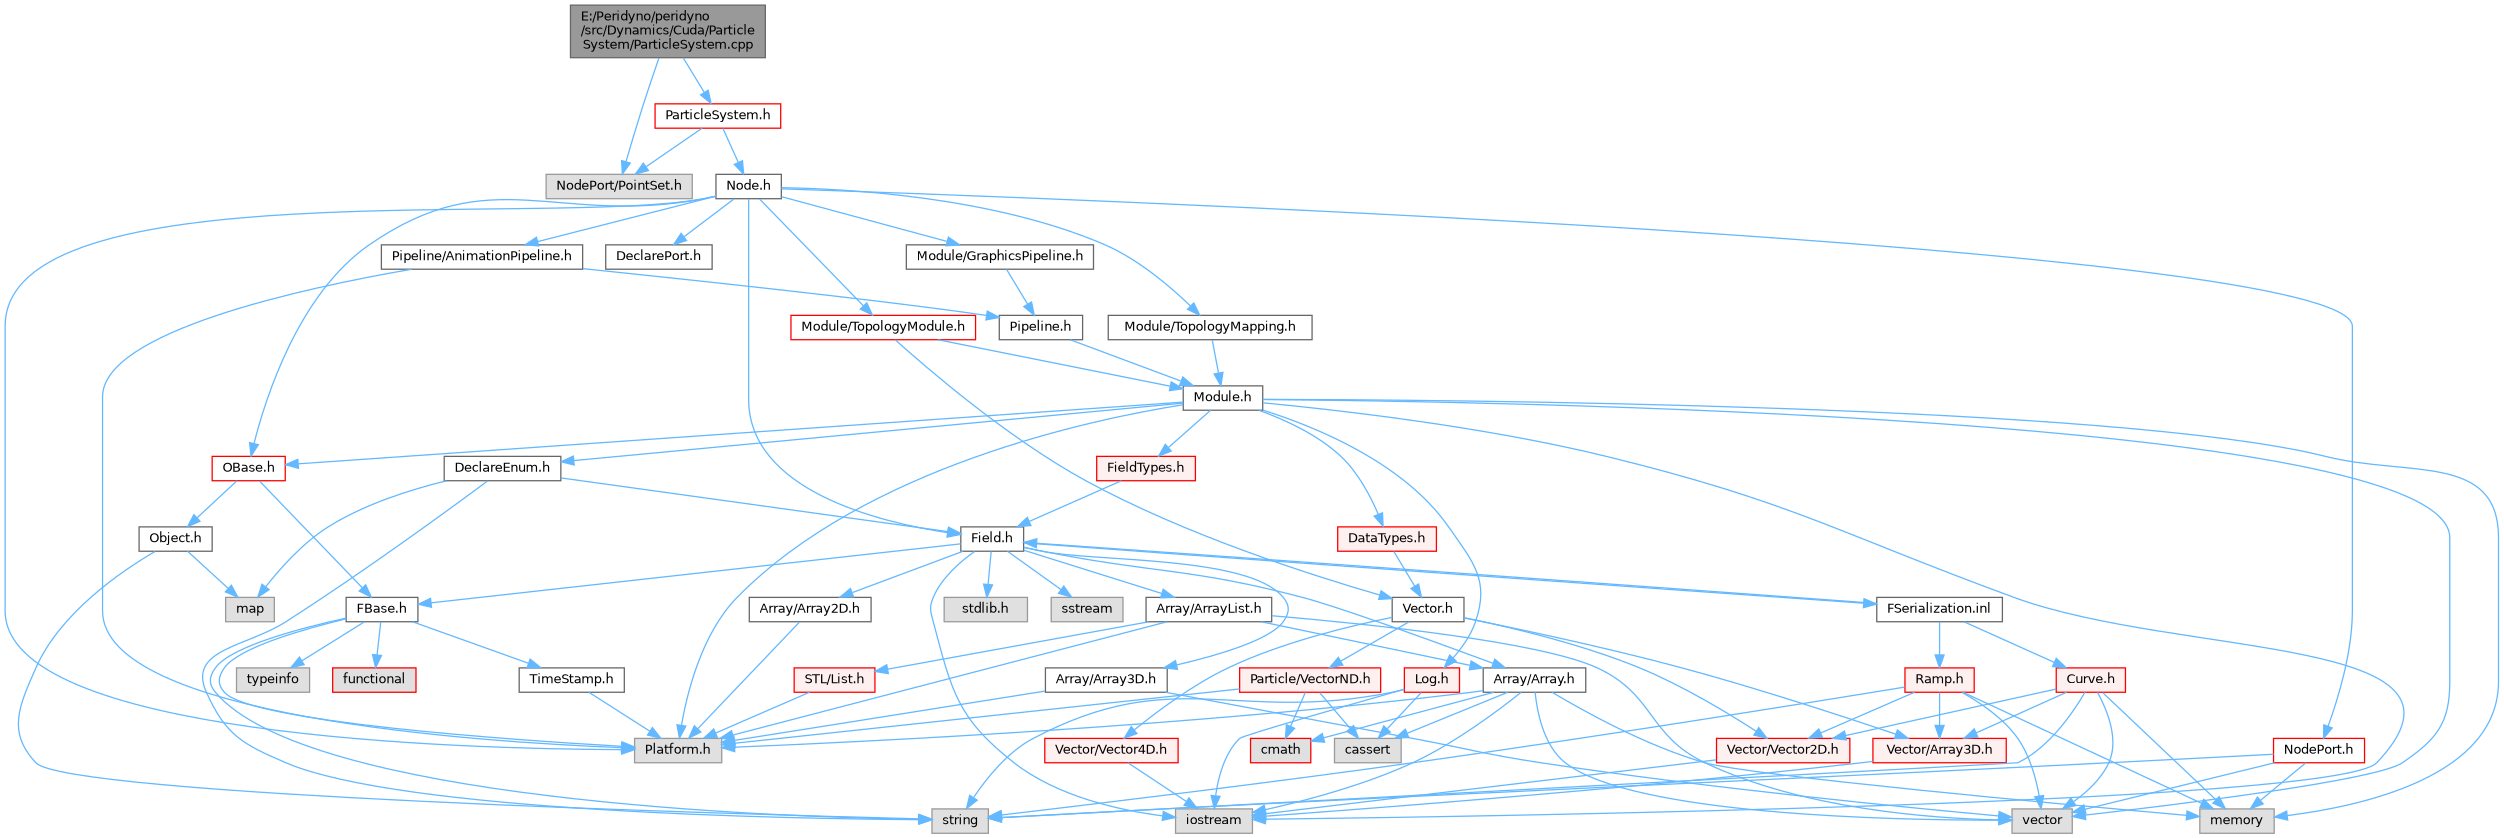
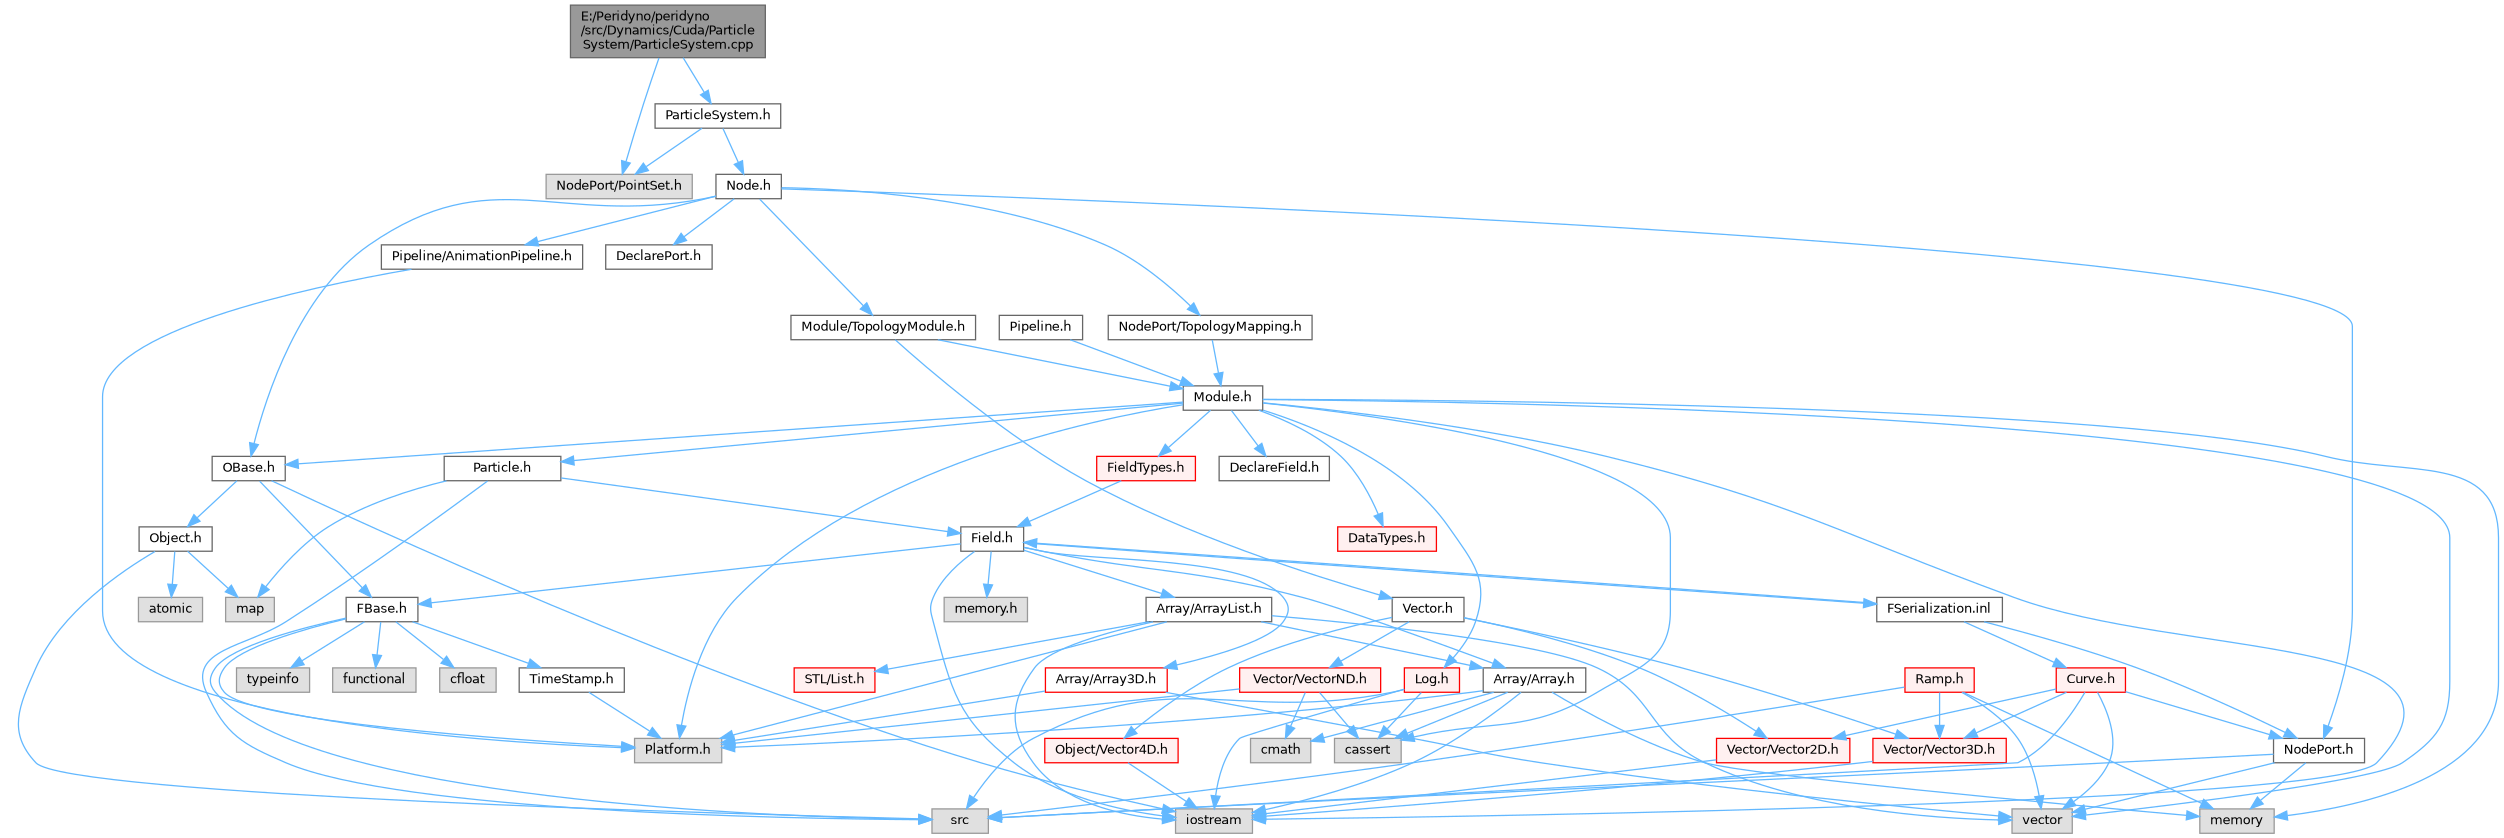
node "ParticleSystem.h": color red -> grey40
node "Module/GraphicsPipeline.h": removed
edge "Pipeline/AnimationPipeline.h" -> "Pipeline.h": removed
node "Module/TopologyModule.h": color red -> grey40
node "Module/TopologyMapping.h": label "Module/TopologyMapping.h" -> "NodePort/TopologyMapping.h"
edge "Node.h" -> "Field.h": removed
edge "Node.h" -> "Platform.h": removed
node "OBase.h": color red -> grey40
node "DeclareEnum.h": label "DeclareEnum.h" -> "Particle.h"
node "DeclareField.h": added
edge "Module.h" -> "cassert": added
edge "DataTypes.h" -> "Vector.h": removed
node "atomic": added
node "Array/Array2D.h": removed
node "stdlib.h": label "stdlib.h" -> "memory.h"
node "sstream": removed
edge "FSerialization.inl" -> "Ramp.h": now "FSerialization.inl" -> "NodePort.h"
edge "OBase.h" -> "iostream": added
node "functional": color red -> grey60
node "cfloat": added
node "Array/Array3D.h": color grey40 -> red
node "Particle/VectorND.h": label "Particle/VectorND.h" -> "Vector/VectorND.h"
edge "STL/List.h" -> "Platform.h": removed
edge "Ramp.h" -> "Vector/Vector2D.h": removed
edge "Array/ArrayList.h" -> "iostream": added
edge "Curve.h" -> "memory": now "Curve.h" -> "NodePort.h"
node "Vector/Vector4D.h": label "Vector/Vector4D.h" -> "Object/Vector4D.h"
node "cmath": color red -> grey60
node "Vector/Array3D.h": label "Vector/Array3D.h" -> "Vector/Vector3D.h"
node "NodePort.h": color red -> grey40
edge "Array/Array.h" -> "vector": removed
node "string": label "string" -> "src"
